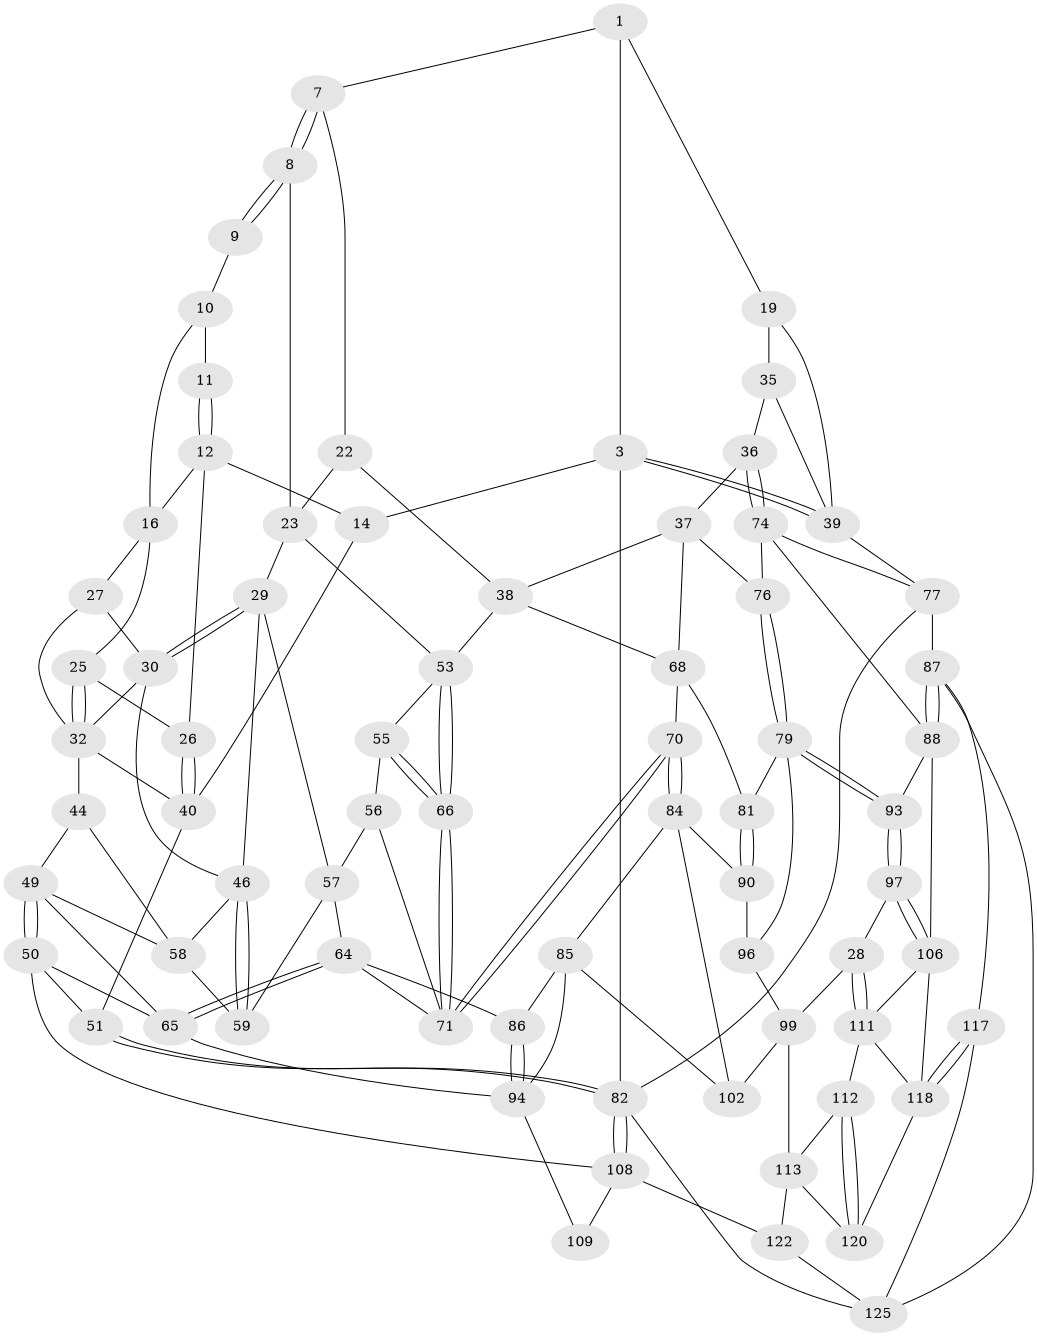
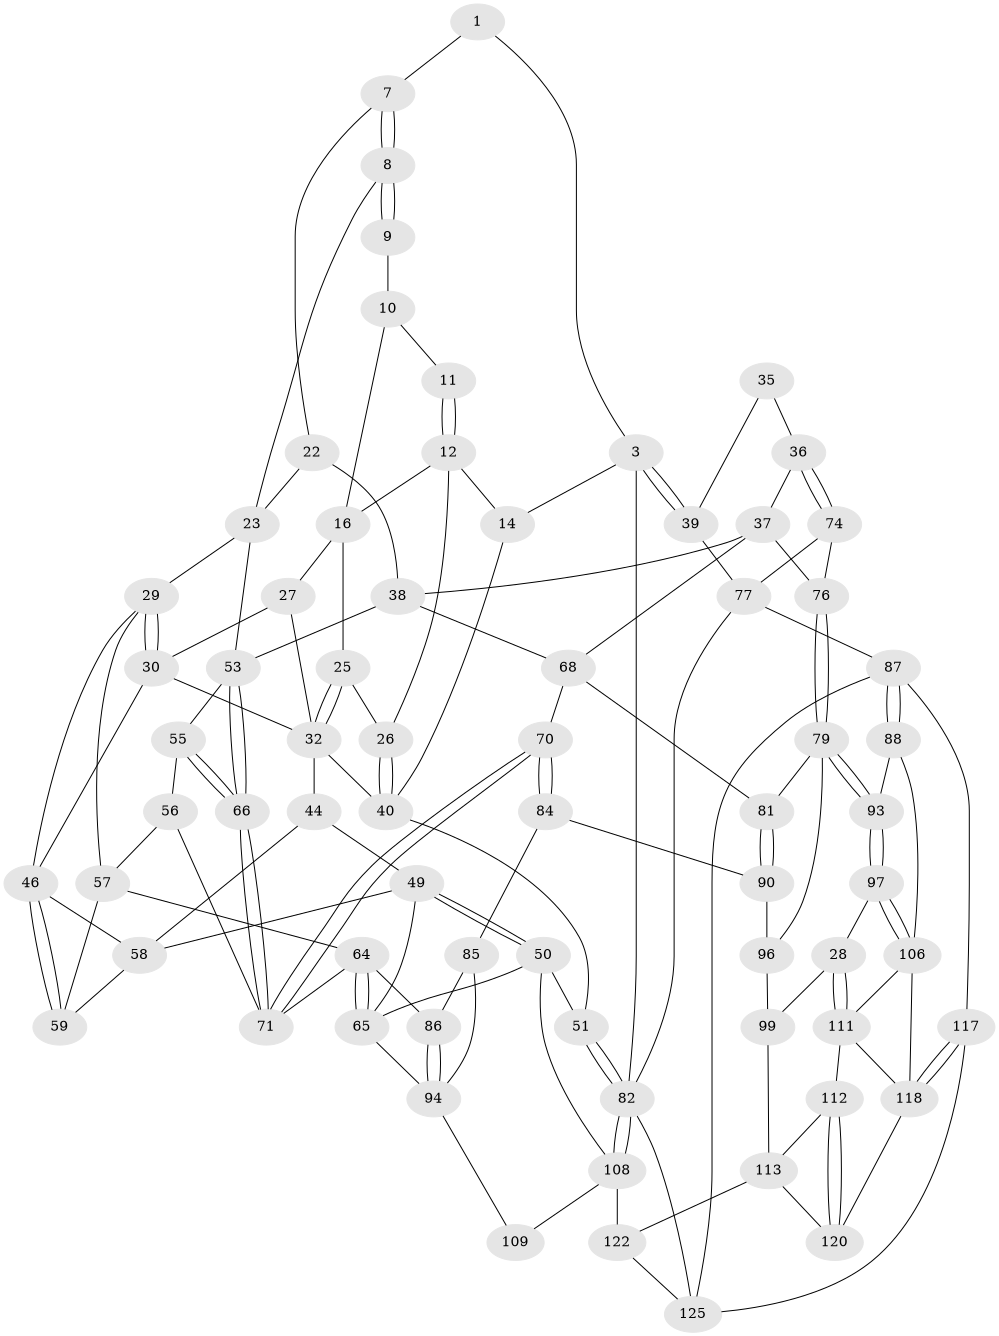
node "19": removed
edge "74" -- "88": removed
node "102": removed
